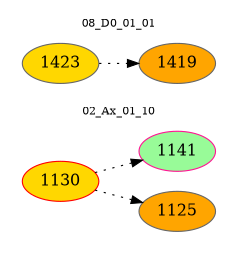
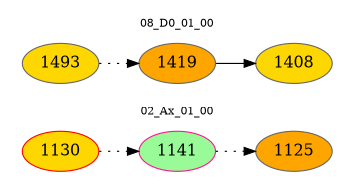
cluster "08_D0_01_01": label "08_D0_01_01" -> "08_D0_01_00"
node "1423": label "1423" -> "1493"
node "1408": added
cluster "02_Ax_01_10": label "02_Ax_01_10" -> "02_Ax_01_00"
edge "1130" -> "1125": now "1141" -> "1125"
